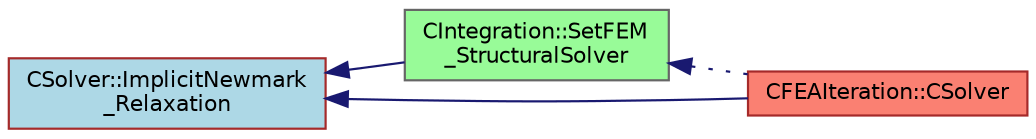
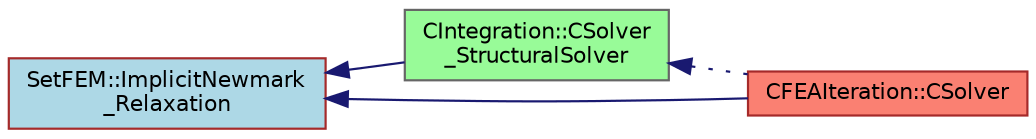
node "CIntegration::SetFEM _StructuralSolver": label "CIntegration::SetFEM _StructuralSolver" -> "CIntegration::CSolver _StructuralSolver"
node "CSolver::ImplicitNewmark _Relaxation": label "CSolver::ImplicitNewmark _Relaxation" -> "SetFEM::ImplicitNewmark _Relaxation"
